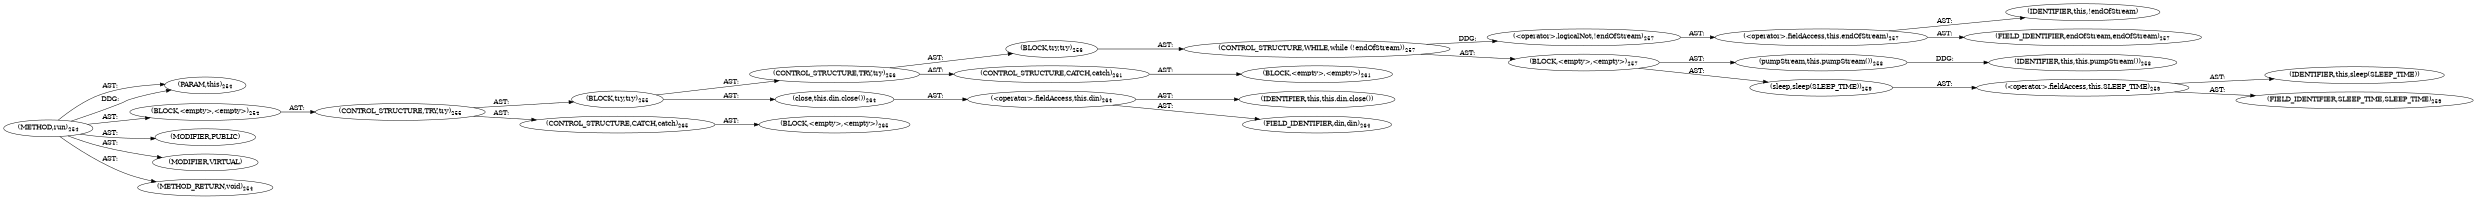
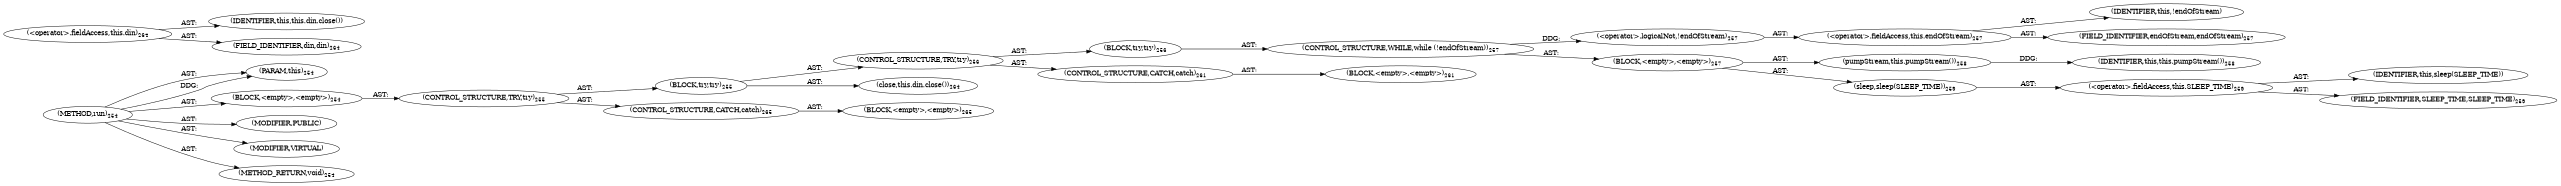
edge "(close,this.din.close())" -> "(<operator>.fieldAccess,this.din)": removed, label "AST:"
